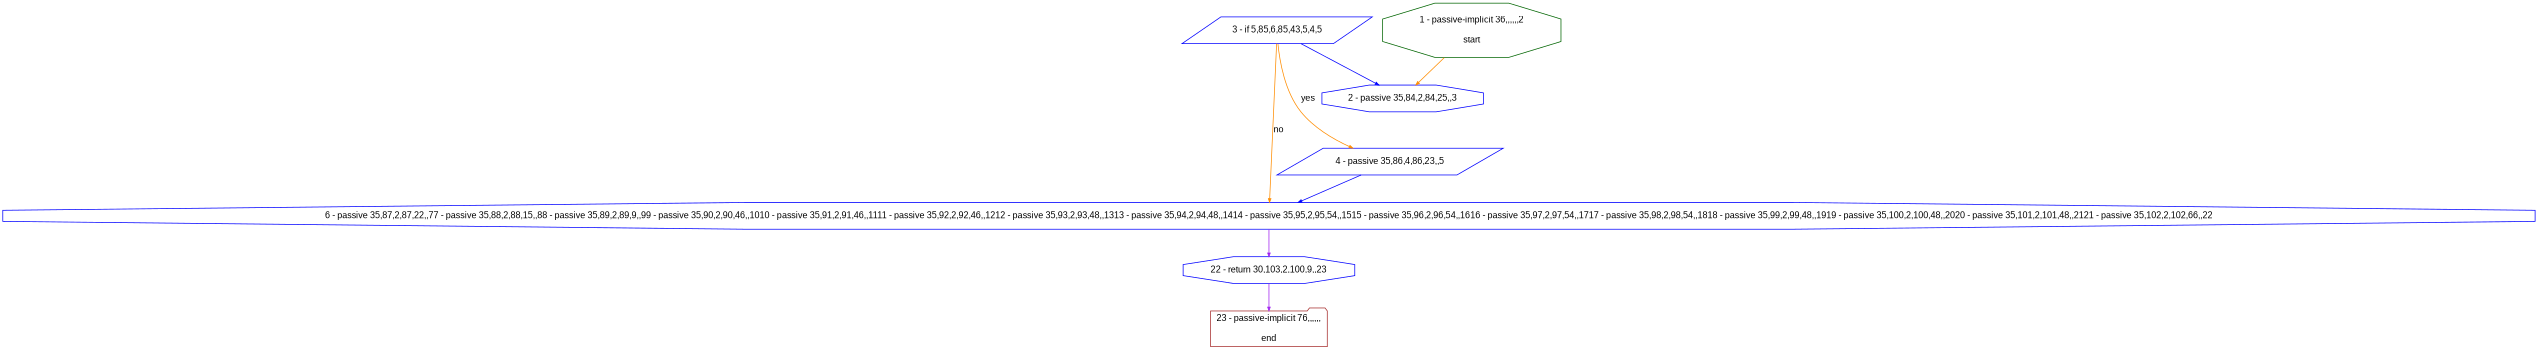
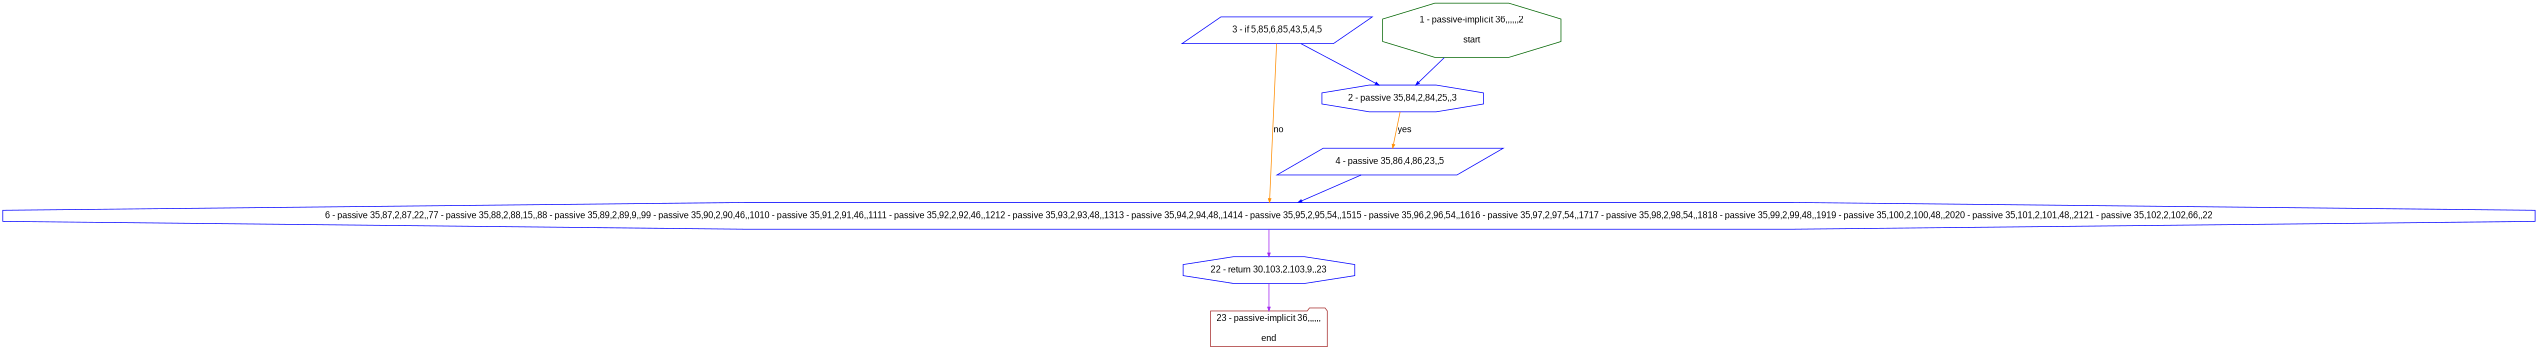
edge "1 - passive-implicit 36,,,,,,2 start" -> "2 - passive 35,84,2,84,25,,3": color darkorange -> blue
edge "3 - if 5,85,6,85,43,5,4,5" -> "4 - passive 35,86,4,86,23,,5": now "2 - passive 35,84,2,84,25,,3" -> "4 - passive 35,86,4,86,23,,5"
node "22 - return 30,103,2,100,9,,23": label "22 - return 30,103,2,100,9,,23" -> "22 - return 30,103,2,103,9,,23"
node "23 - passive-implicit 76,,,,,, end": label "23 - passive-implicit 76,,,,,, end" -> "23 - passive-implicit 36,,,,,, end"
